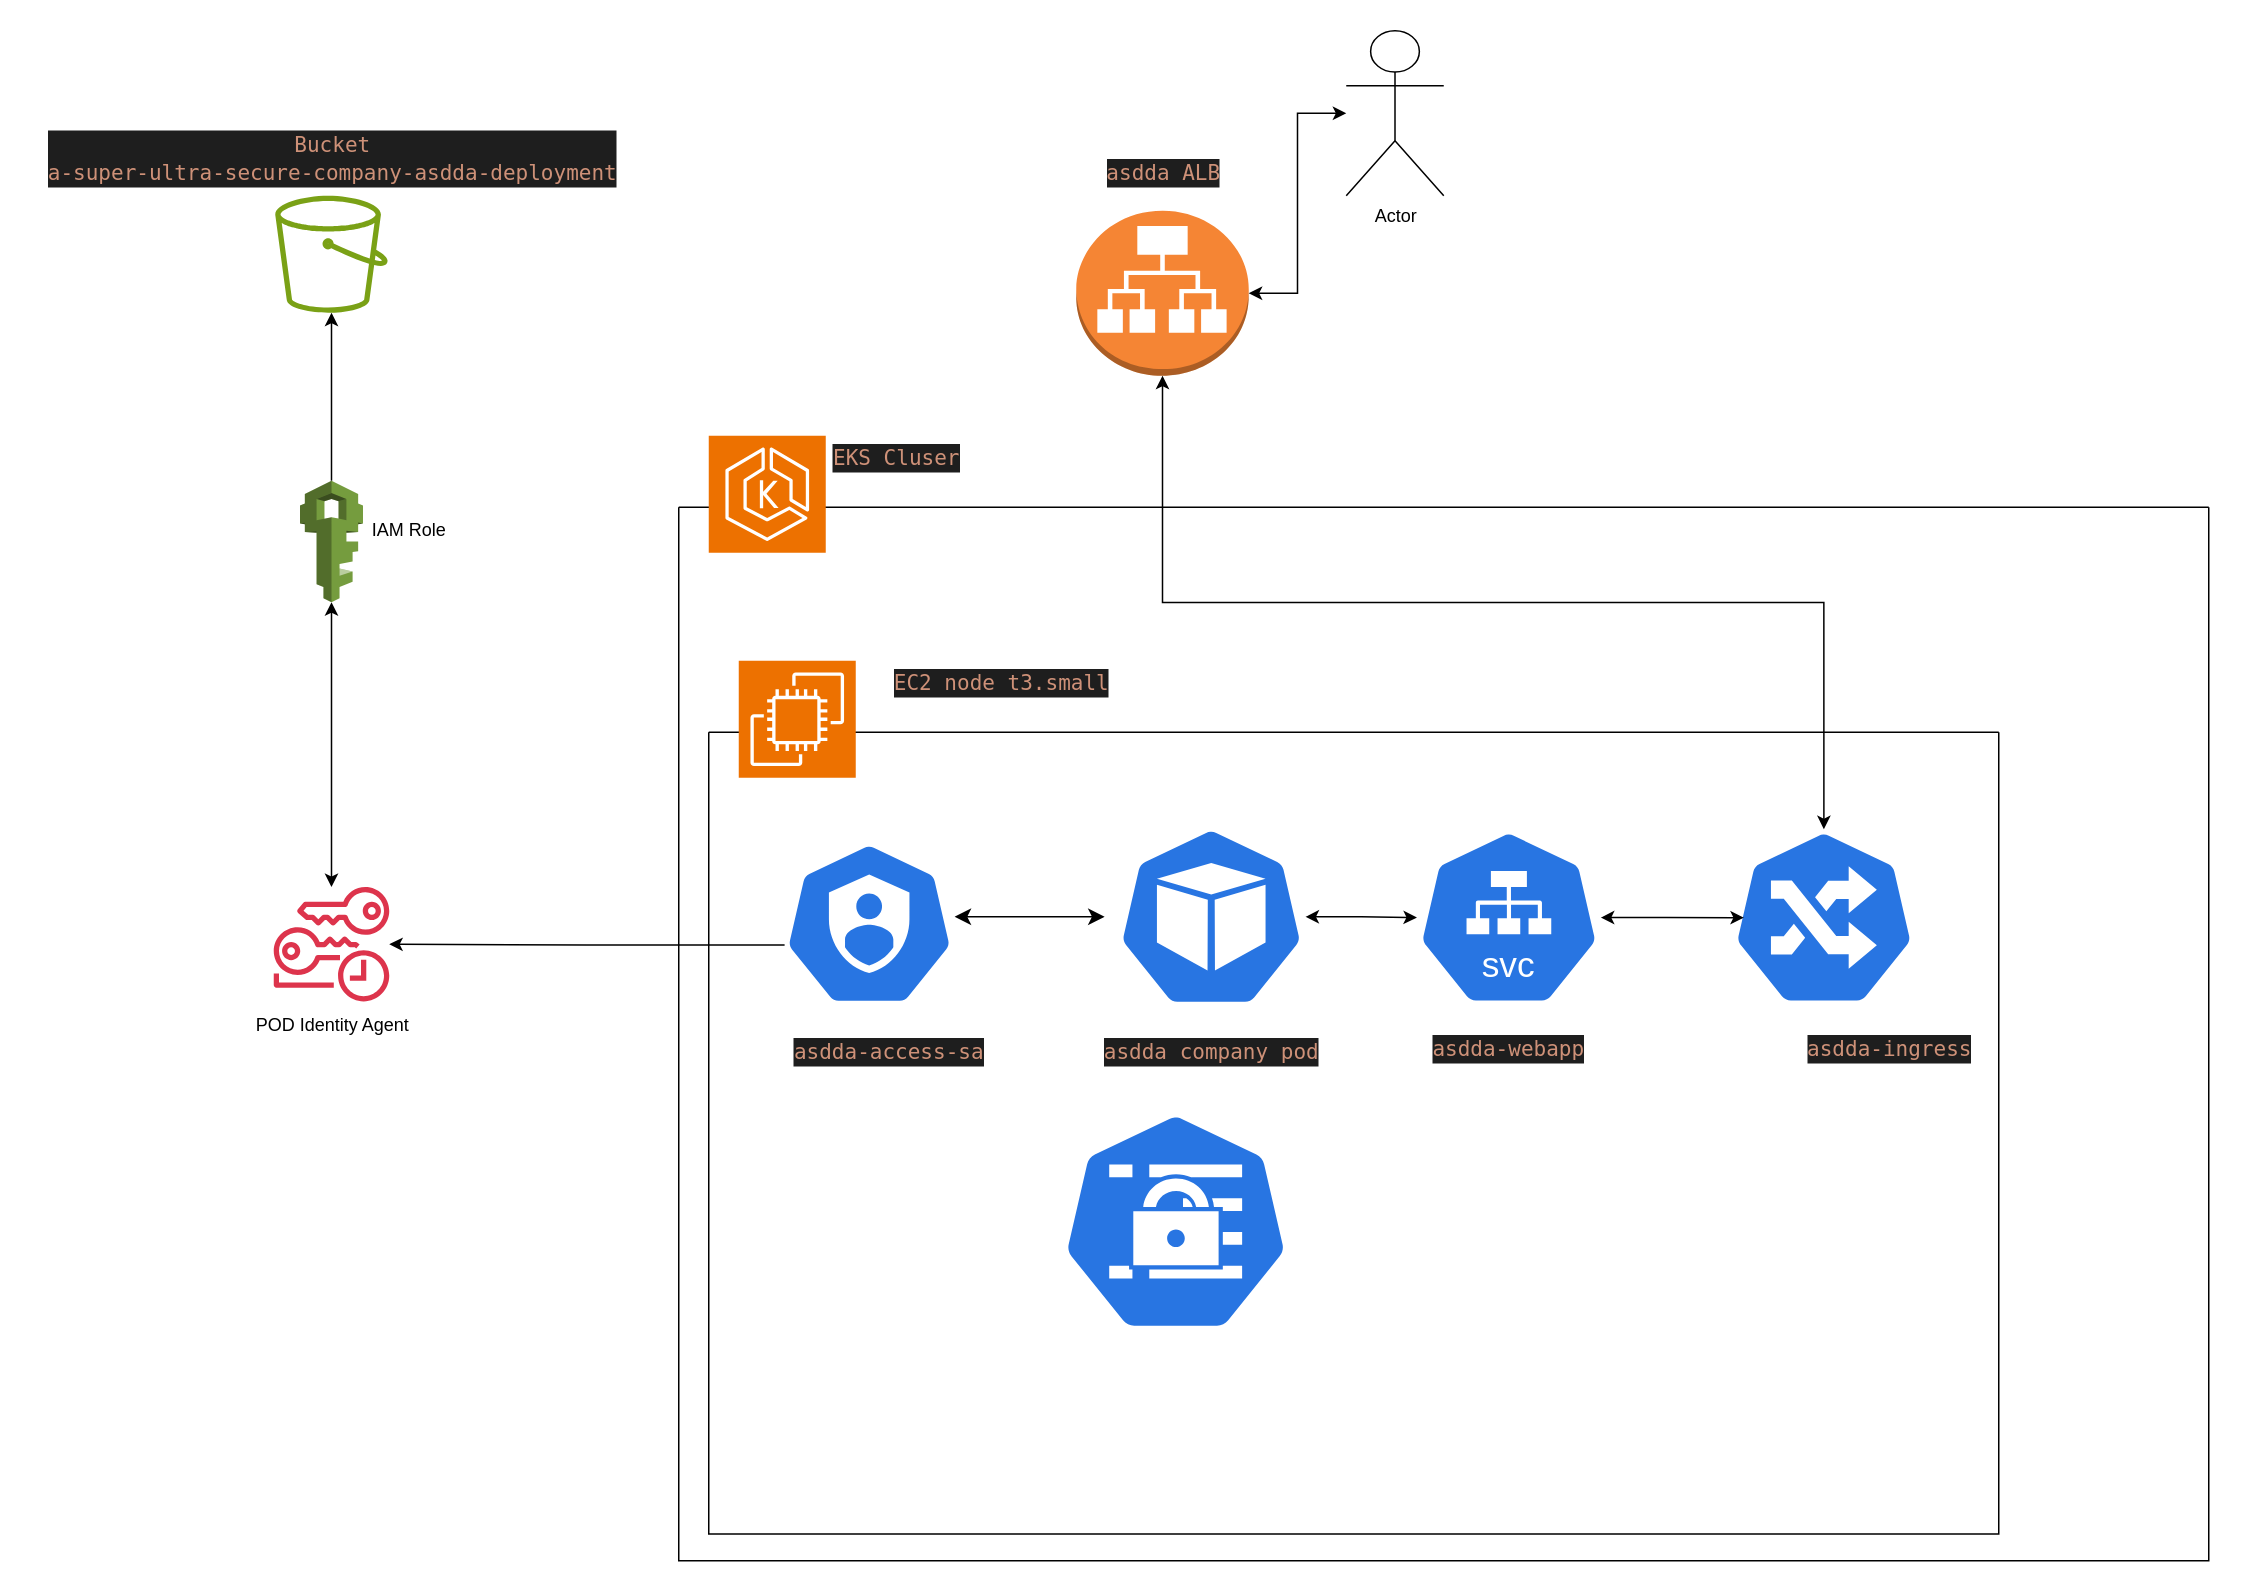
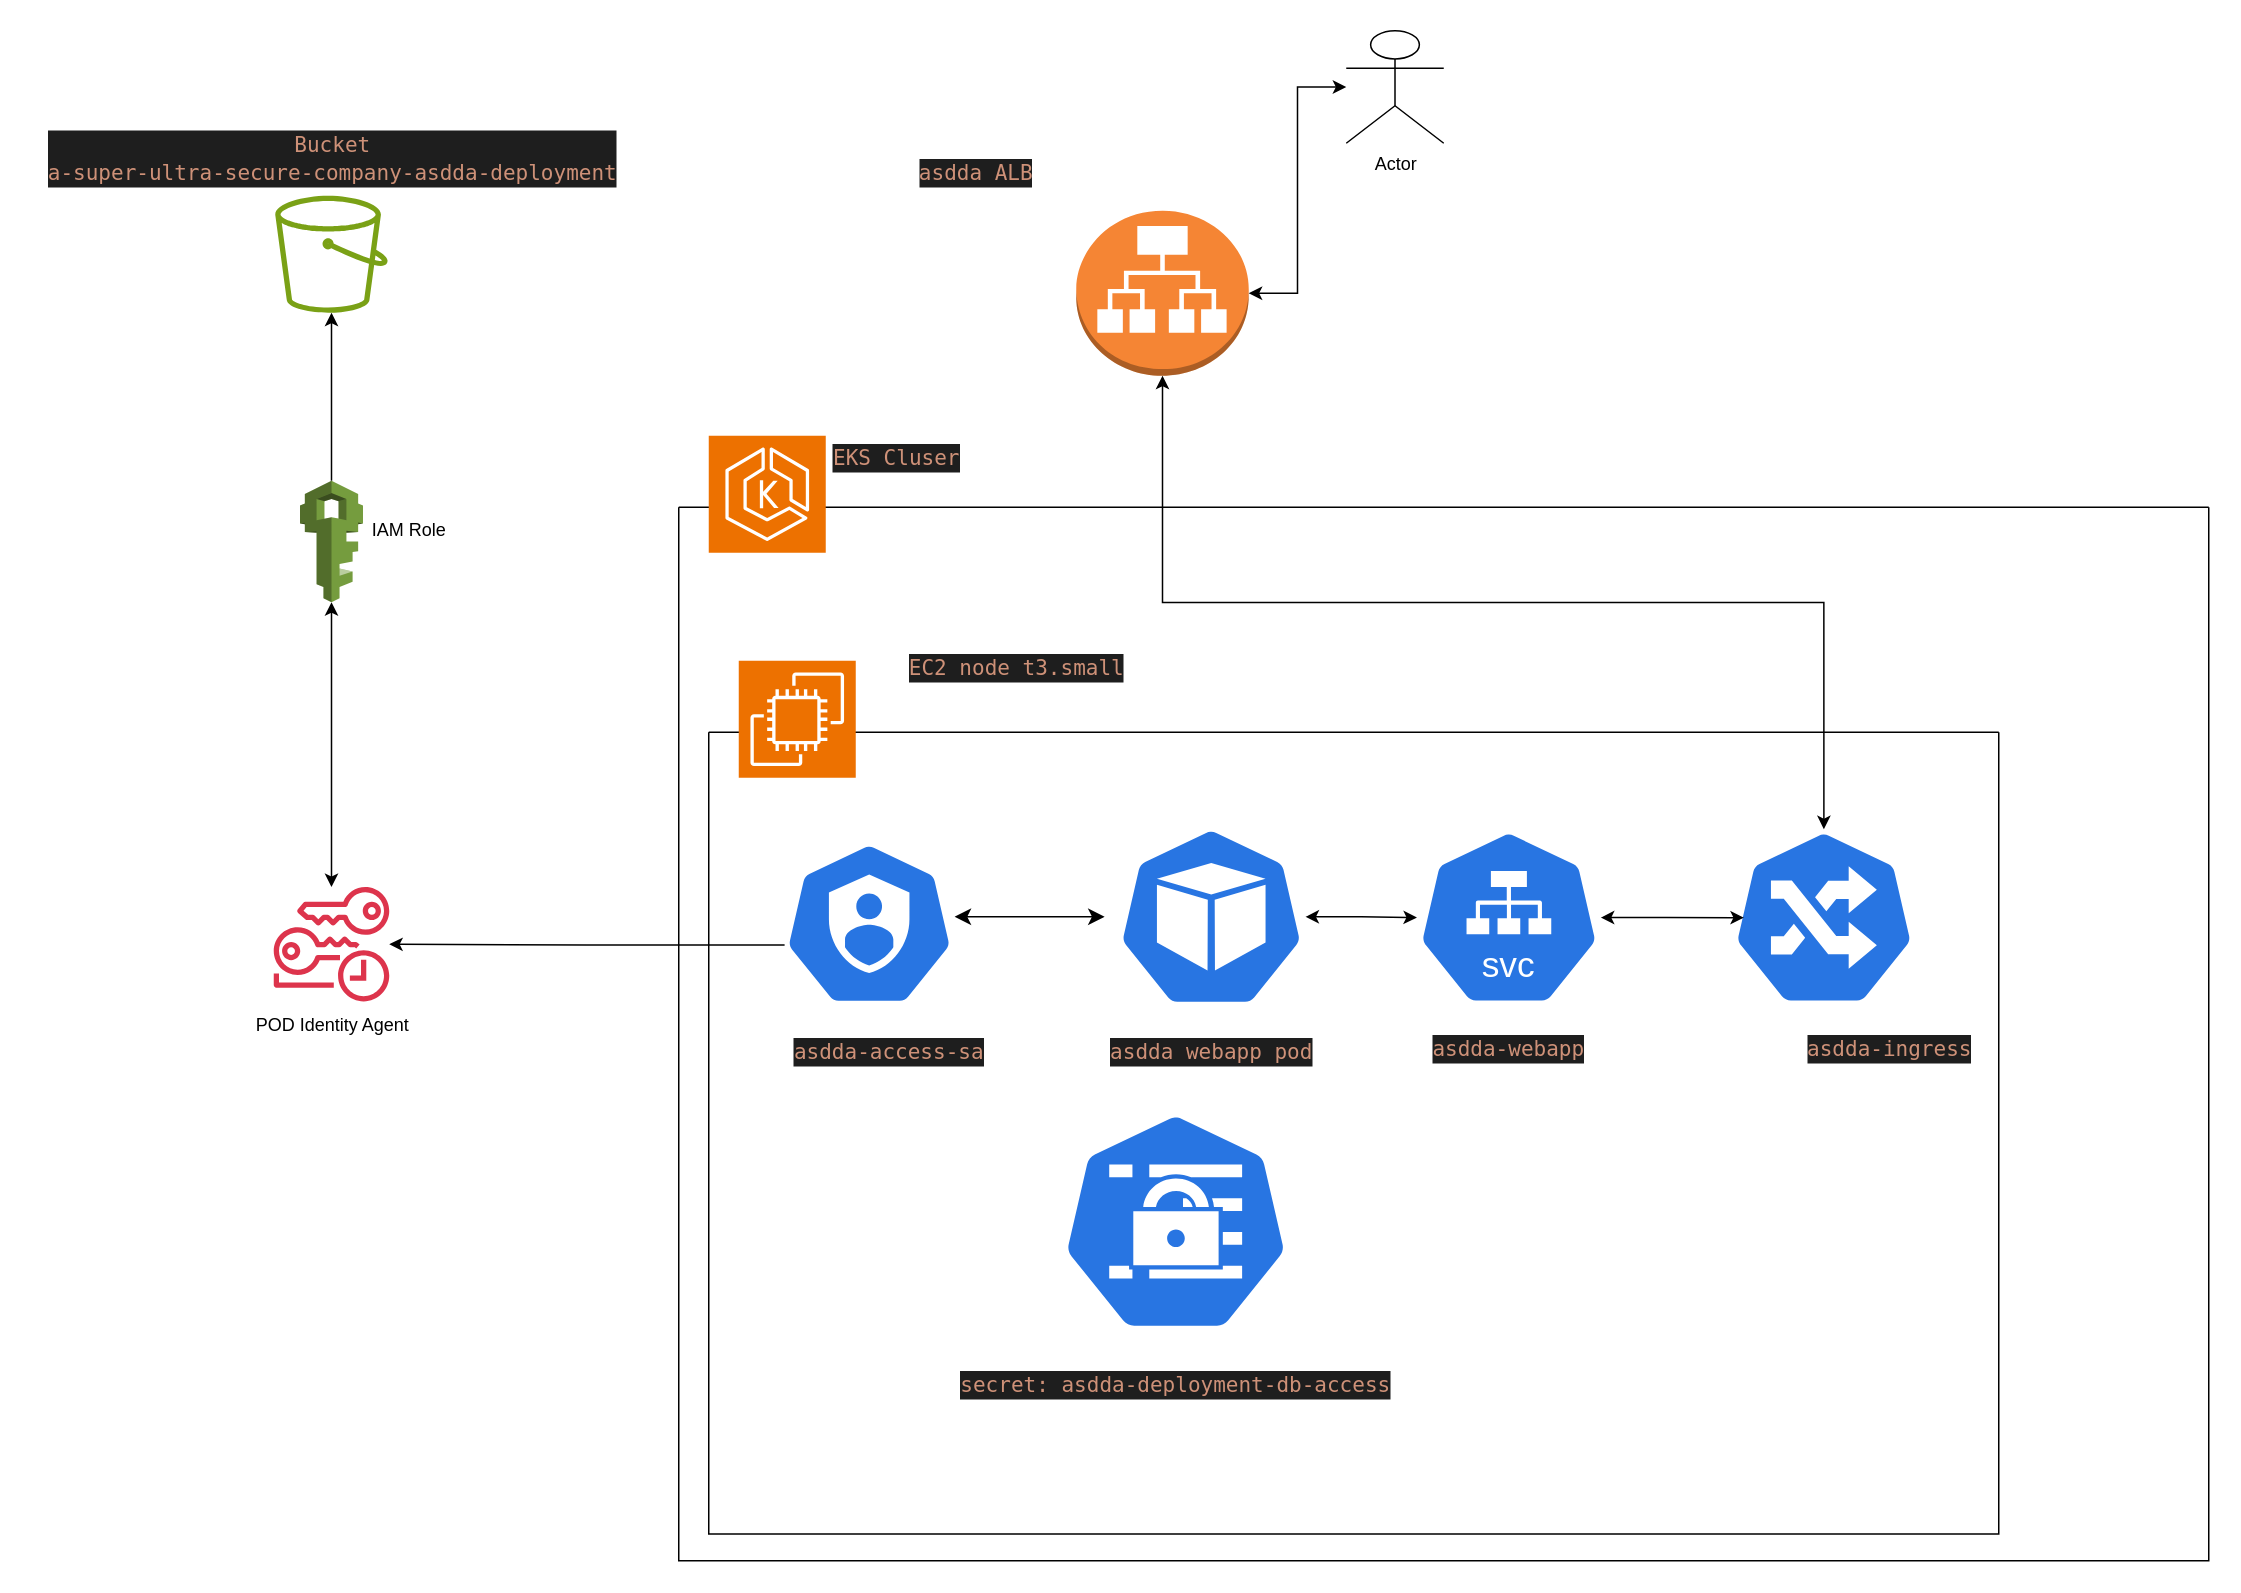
node "Actor": size 98x165 -> 98x113
node "asdda ALB": moved (1163, 173) -> (975, 173)
node "EC2 node t3.small": moved (1001, 683) -> (1016, 668)
node "asdda company pod": label "asdda company pod" -> "asdda webapp pod"
node "secret: asdda-deployment-db-access": added
